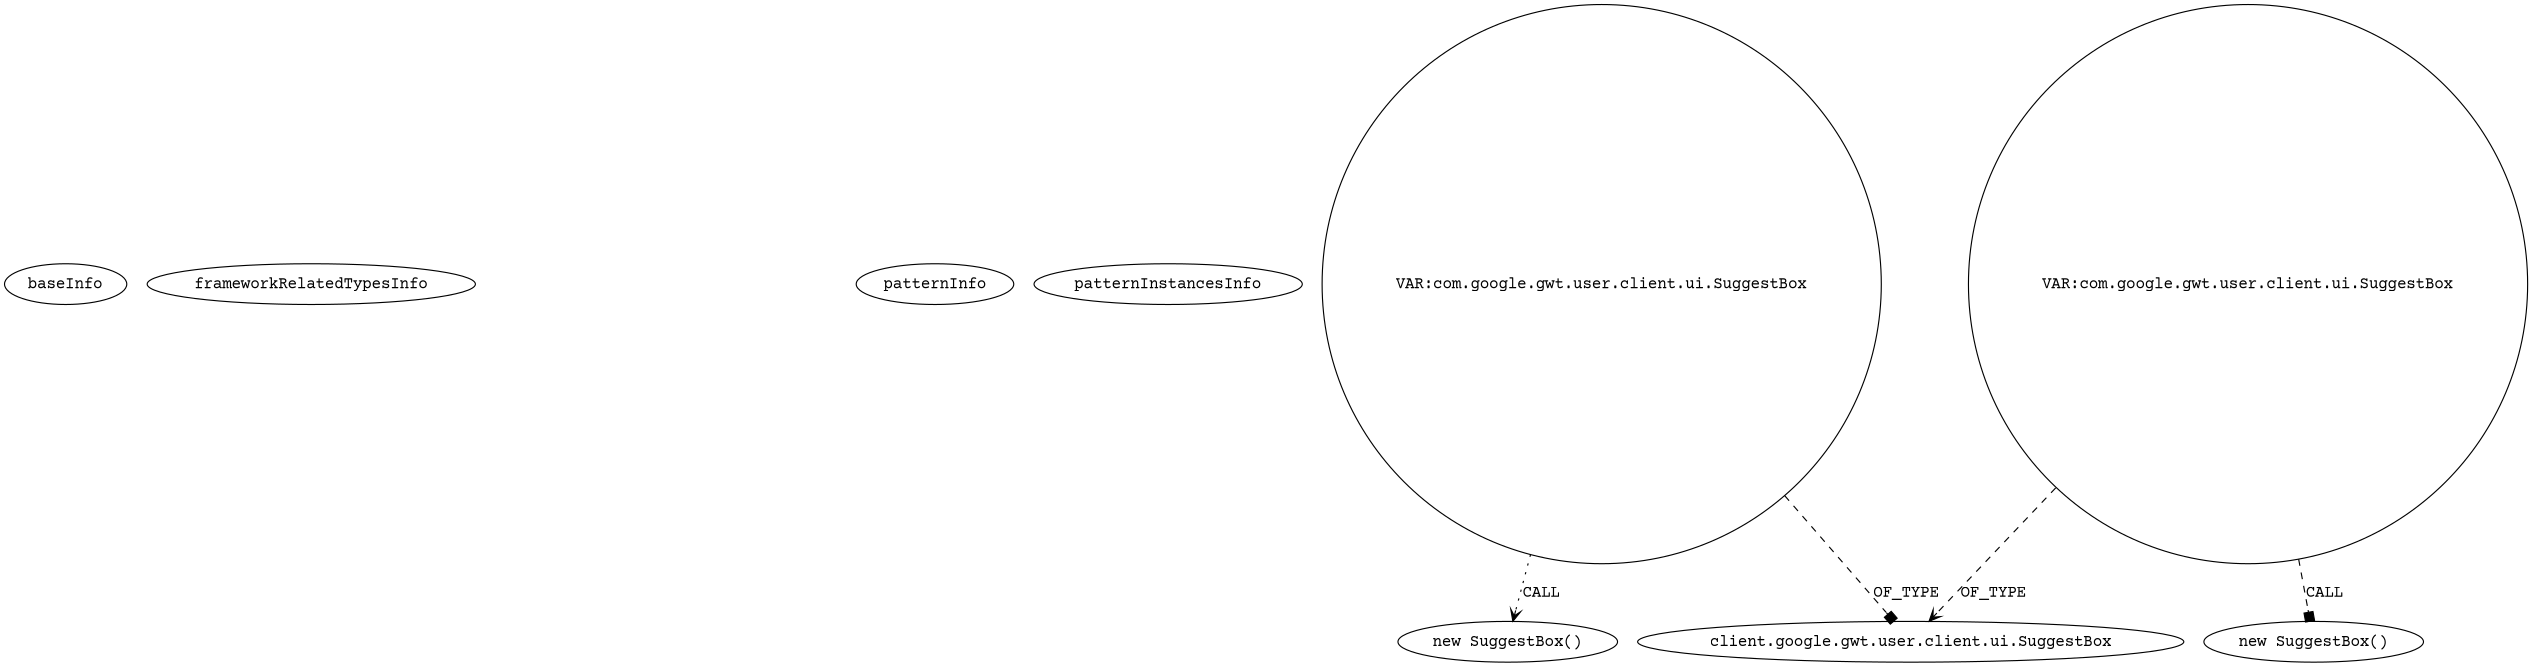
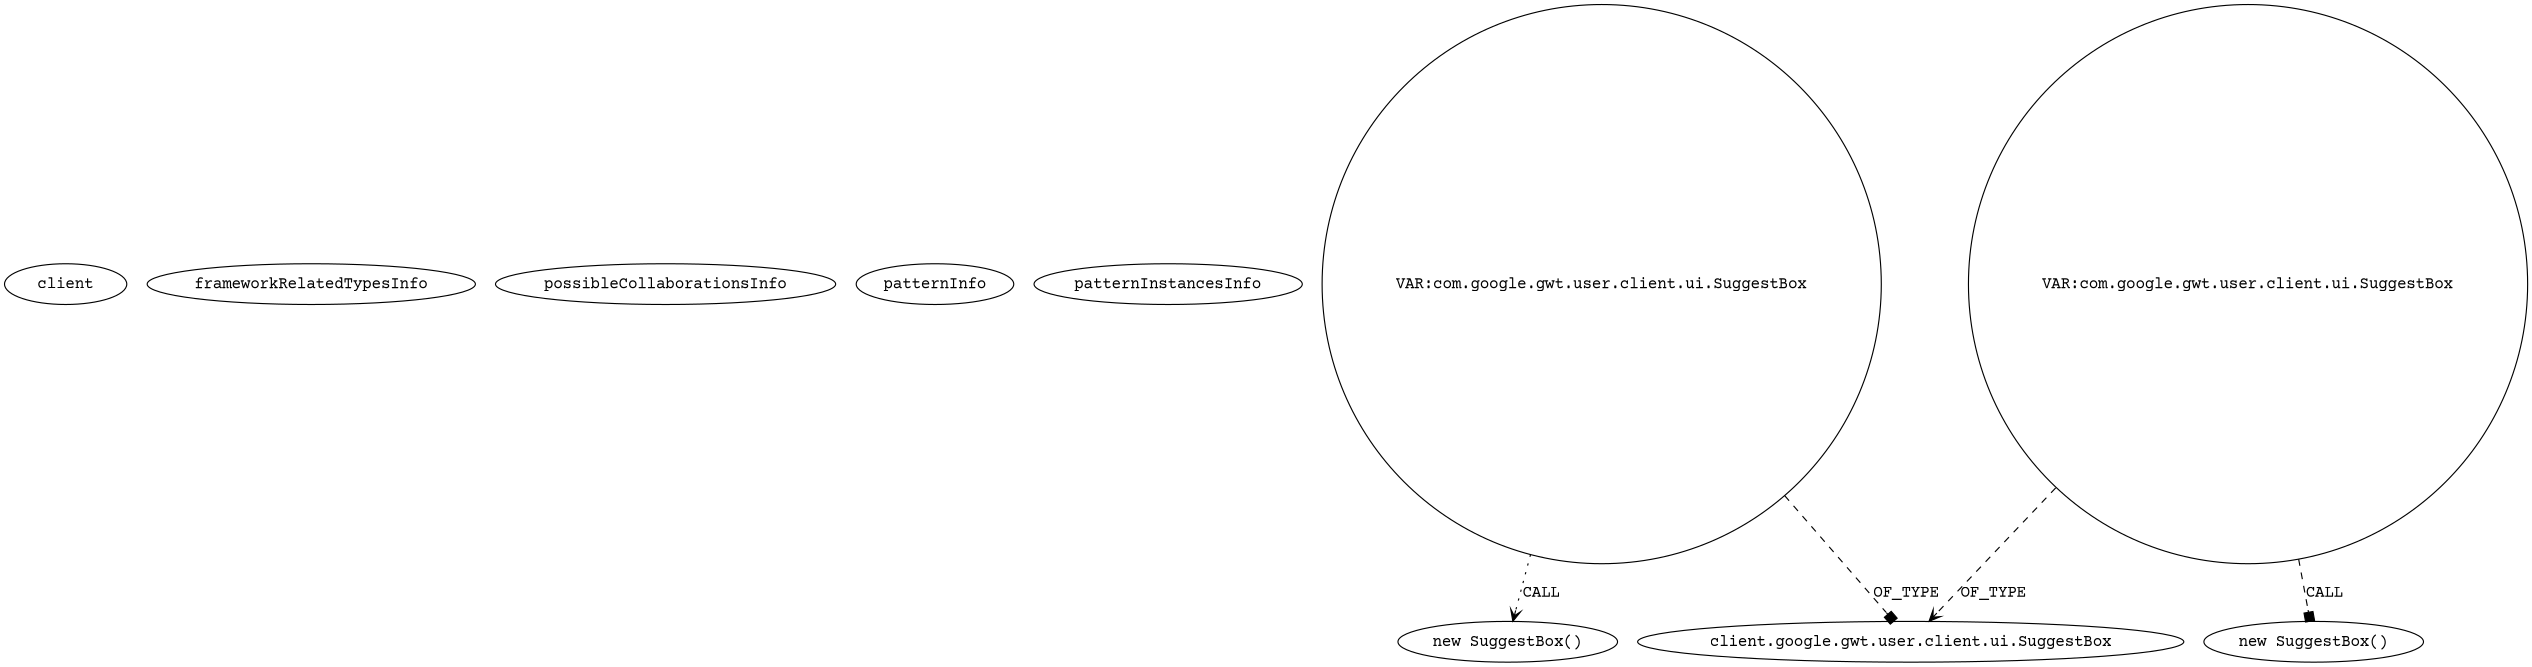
node "baseInfo": label "baseInfo" -> "client"
node "possibleCollaborationsInfo": added
